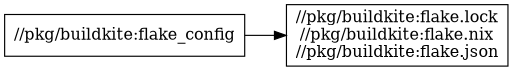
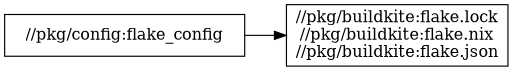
node "//pkg/buildkite:flake_config": label "//pkg/buildkite:flake_config" -> "//pkg/config:flake_config"
